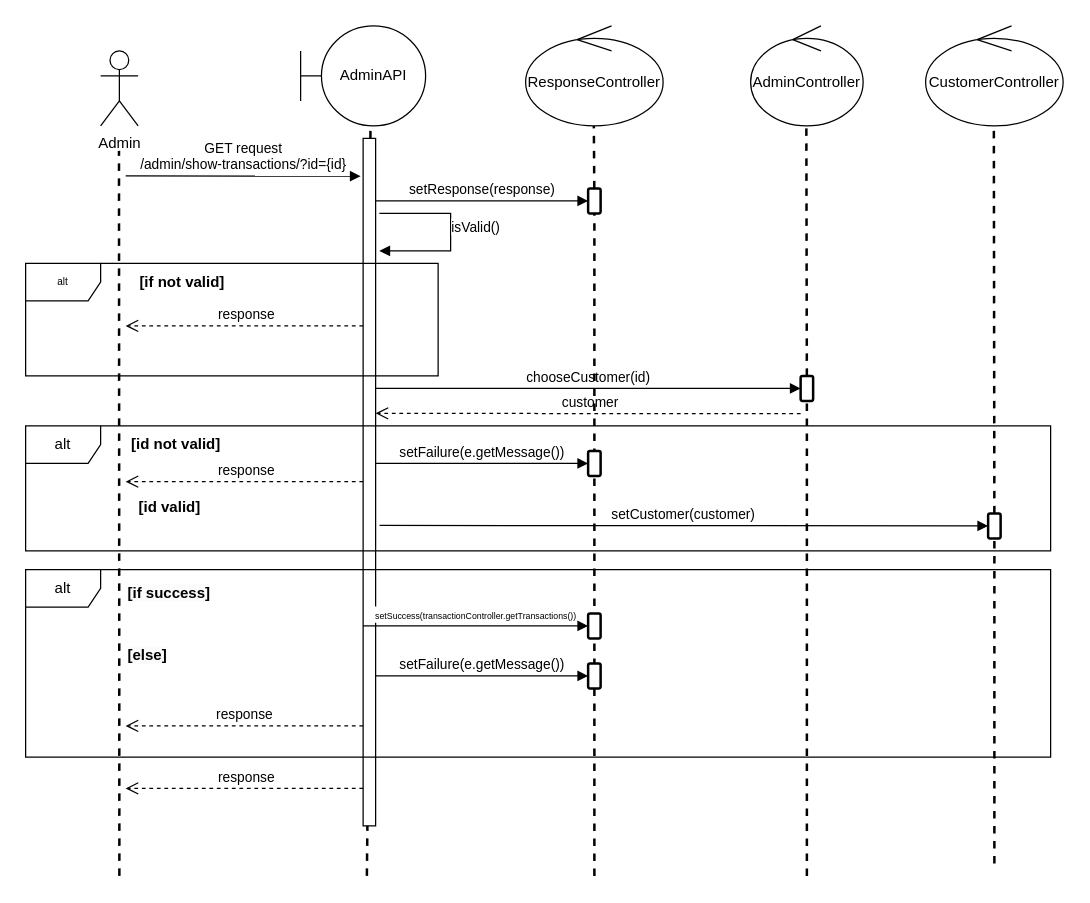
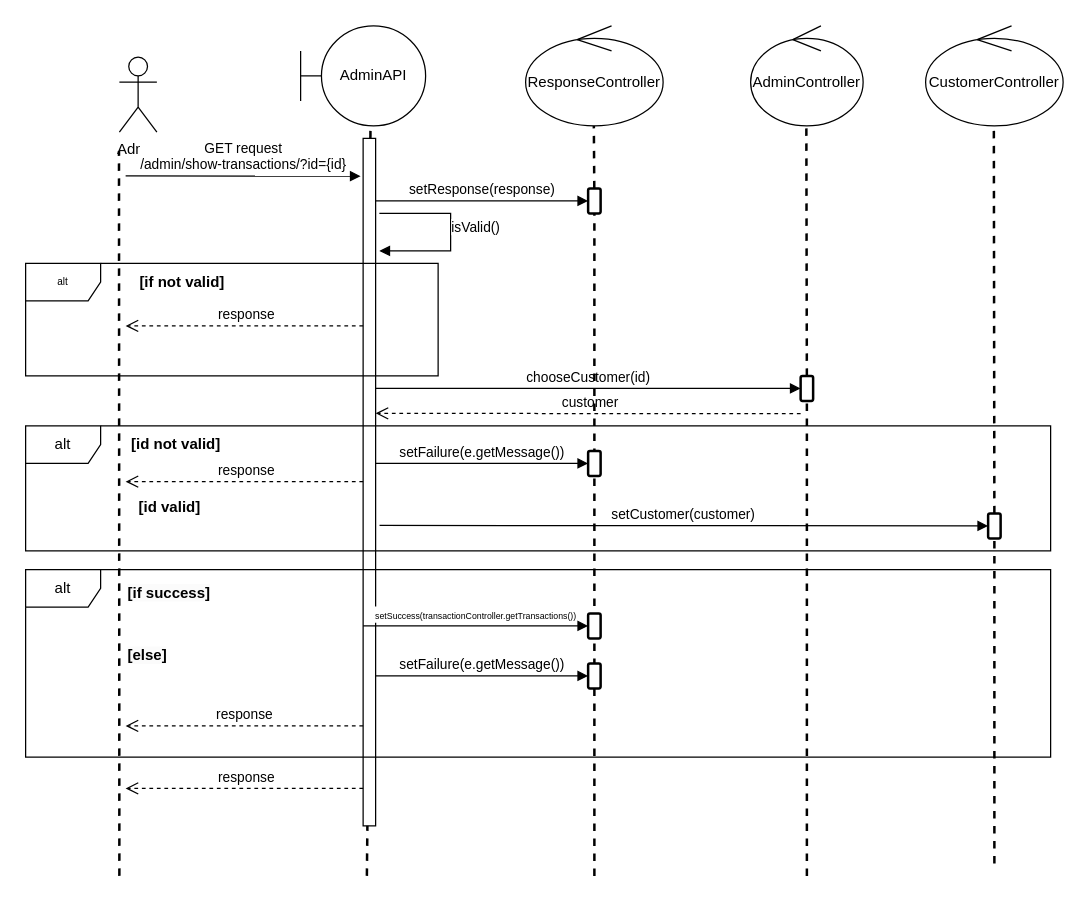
node "Admin": moved (119, 88) -> (138, 94)
